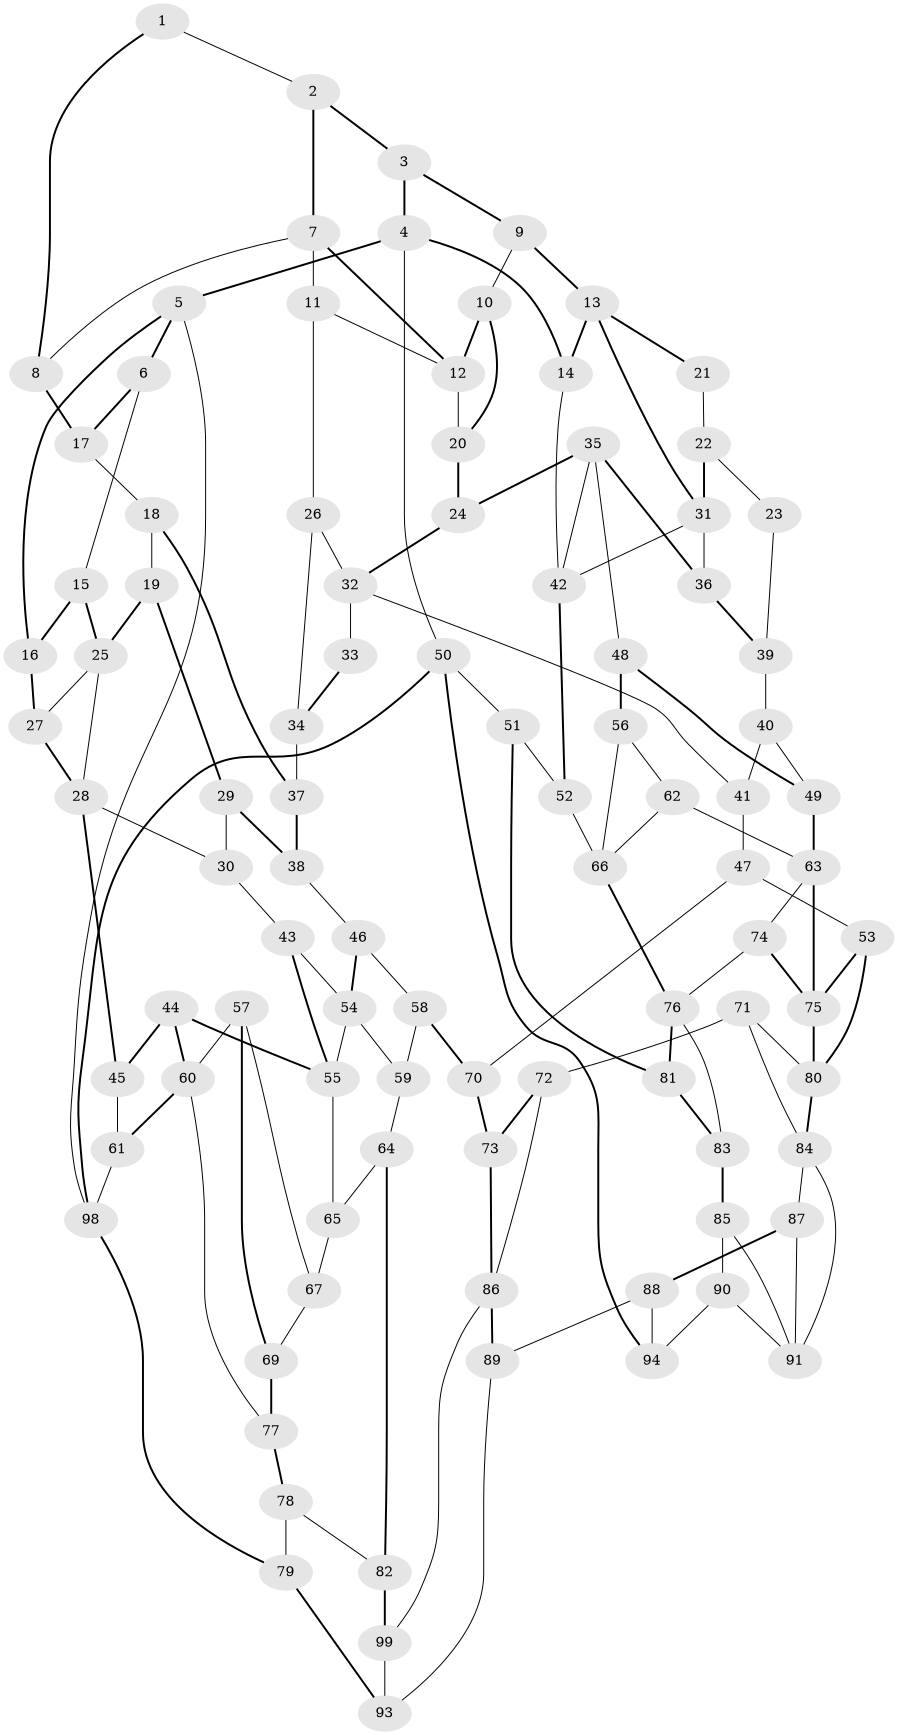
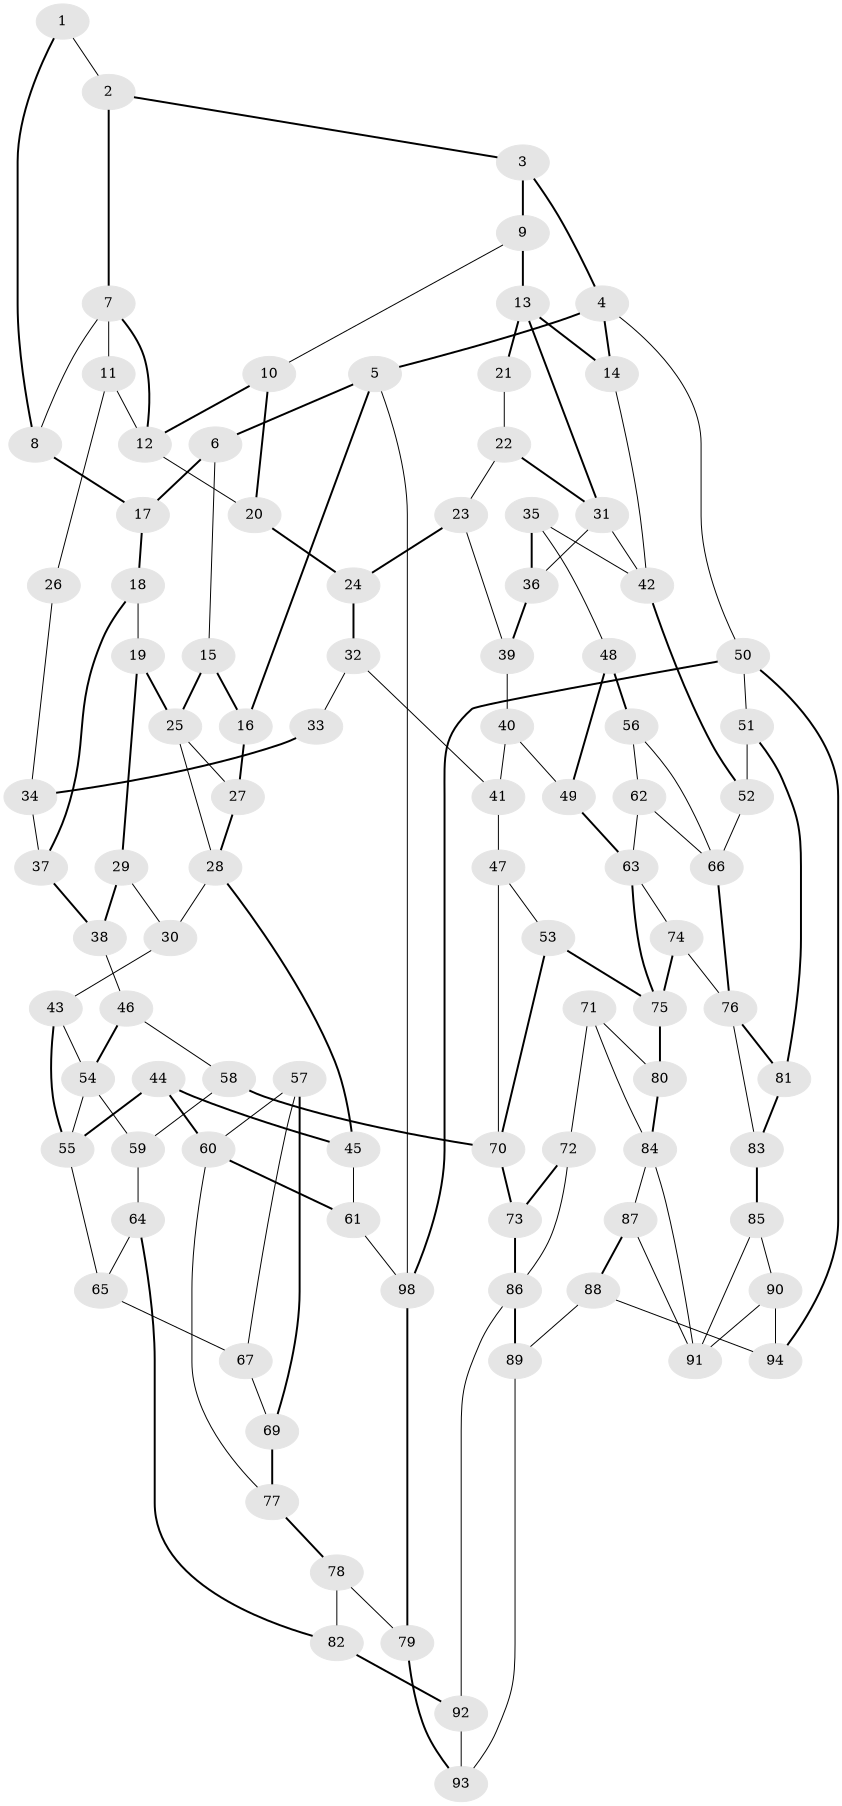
edge "35" -- "24": now "23" -- "24"
edge "17" -- "18": style solid -> bold
edge "26" -- "32": removed
edge "53" -- "80": now "53" -- "70"
node "99": label "99" -> "92"
